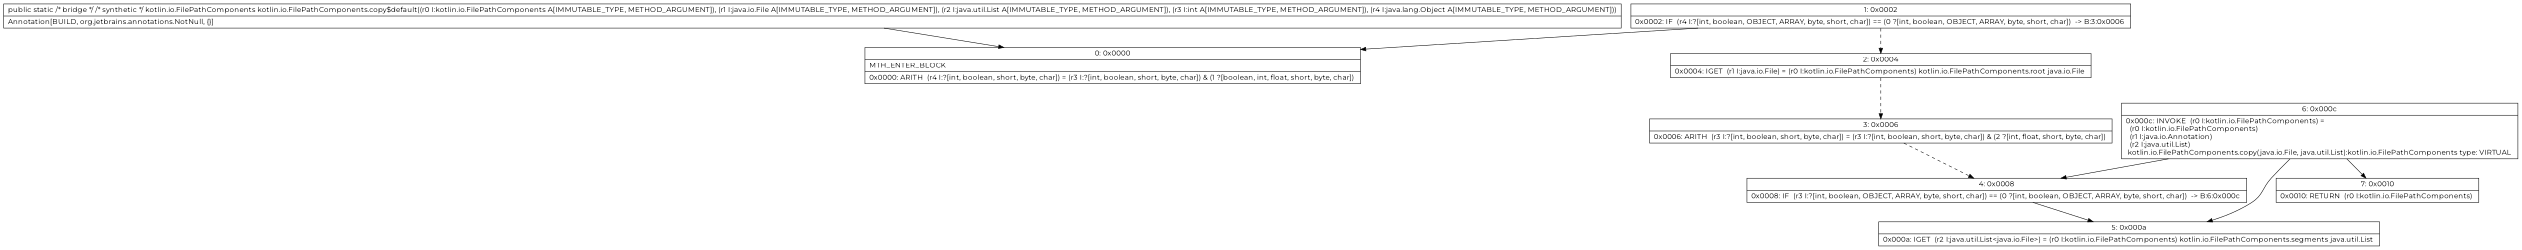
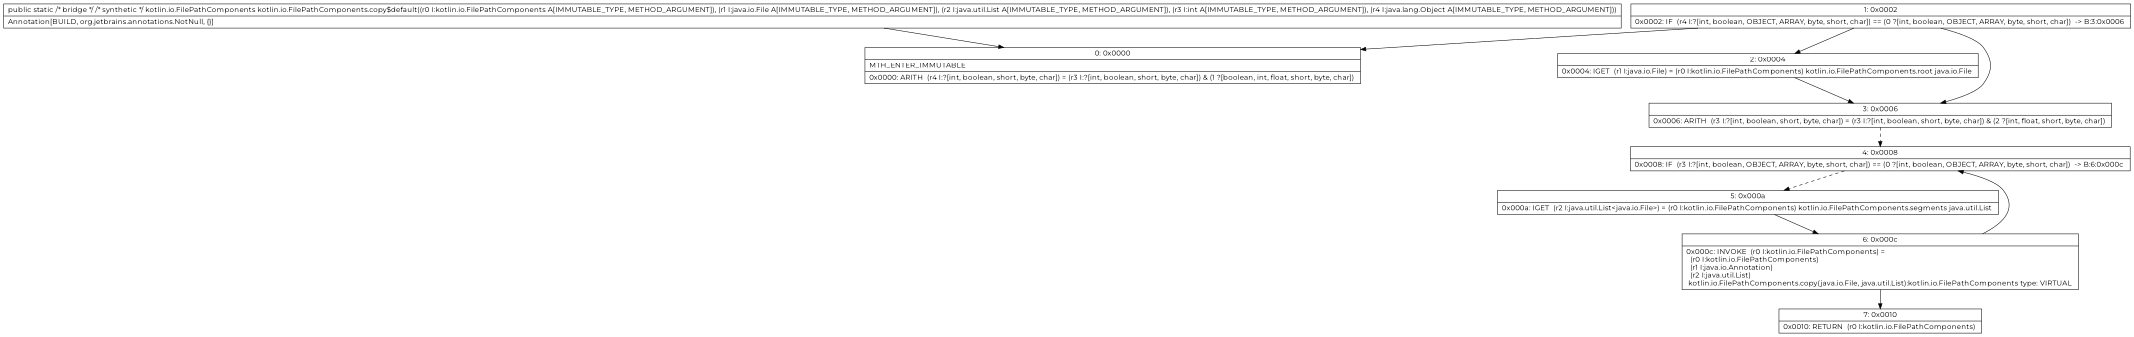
edge "1: 0x0002" -> "2: 0x0004": style dashed -> solid
edge "1: 0x0002" -> "3: 0x0006": added
node "0: 0x0000": text "MTH_ENTER_BLOCK" -> "MTH_ENTER_IMMUTABLE"
edge "2: 0x0004" -> "3: 0x0006": style dashed -> solid
edge "6: 0x000c" -> "5: 0x000a": reversed
edge "4: 0x0008" -> "5: 0x000a": style solid -> dashed
